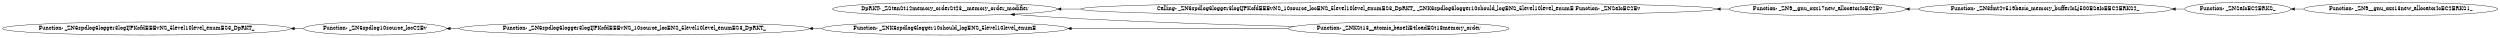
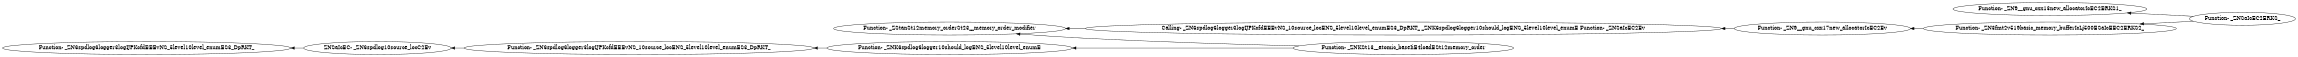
node "DpRKT- _ZStanSt12memory_orderSt23__memory_order_modifier": label "DpRKT- _ZStanSt12memory_orderSt23__memory_order_modifier" -> "Function- _ZStanSt12memory_orderSt23__memory_order_modifier"
edge "Function- _ZN9__gnu_cxx13new_allocatorIcEC2ERKS1_" -> "Function- _ZNSaIcEC2ERKS_": reversed
node "Function- _ZN6spdlog10source_locC2Ev": label "Function- _ZN6spdlog10source_locC2Ev" -> "ZNSaIcEC- _ZN6spdlog10source_locC2Ev"
node "Function- _ZNKSt13__atomic_baseIiE4loadESt18memory_order": label "Function- _ZNKSt13__atomic_baseIiE4loadESt18memory_order" -> "Function- _ZNKSt13__atomic_baseIiE4loadESt12memory_order"
